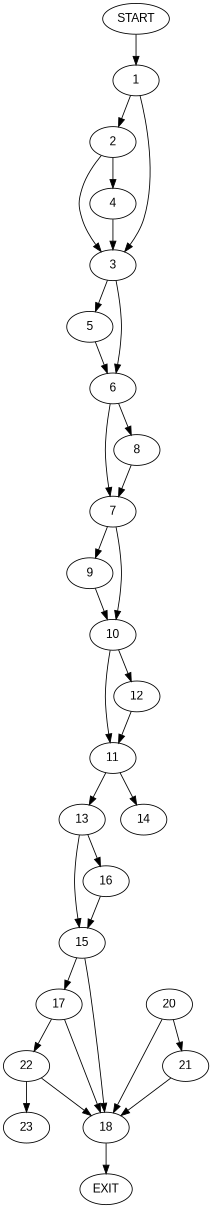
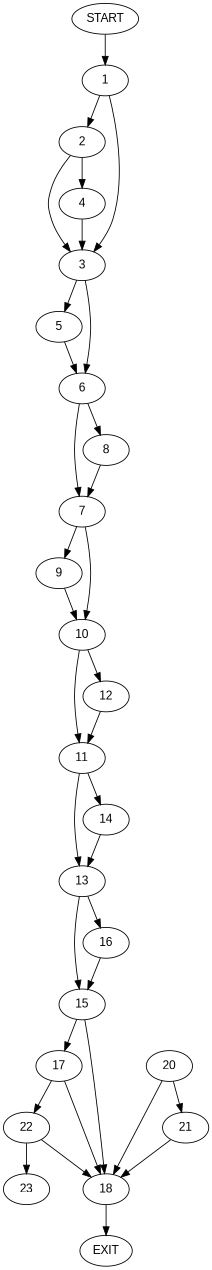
edge "14" -> "13": added
